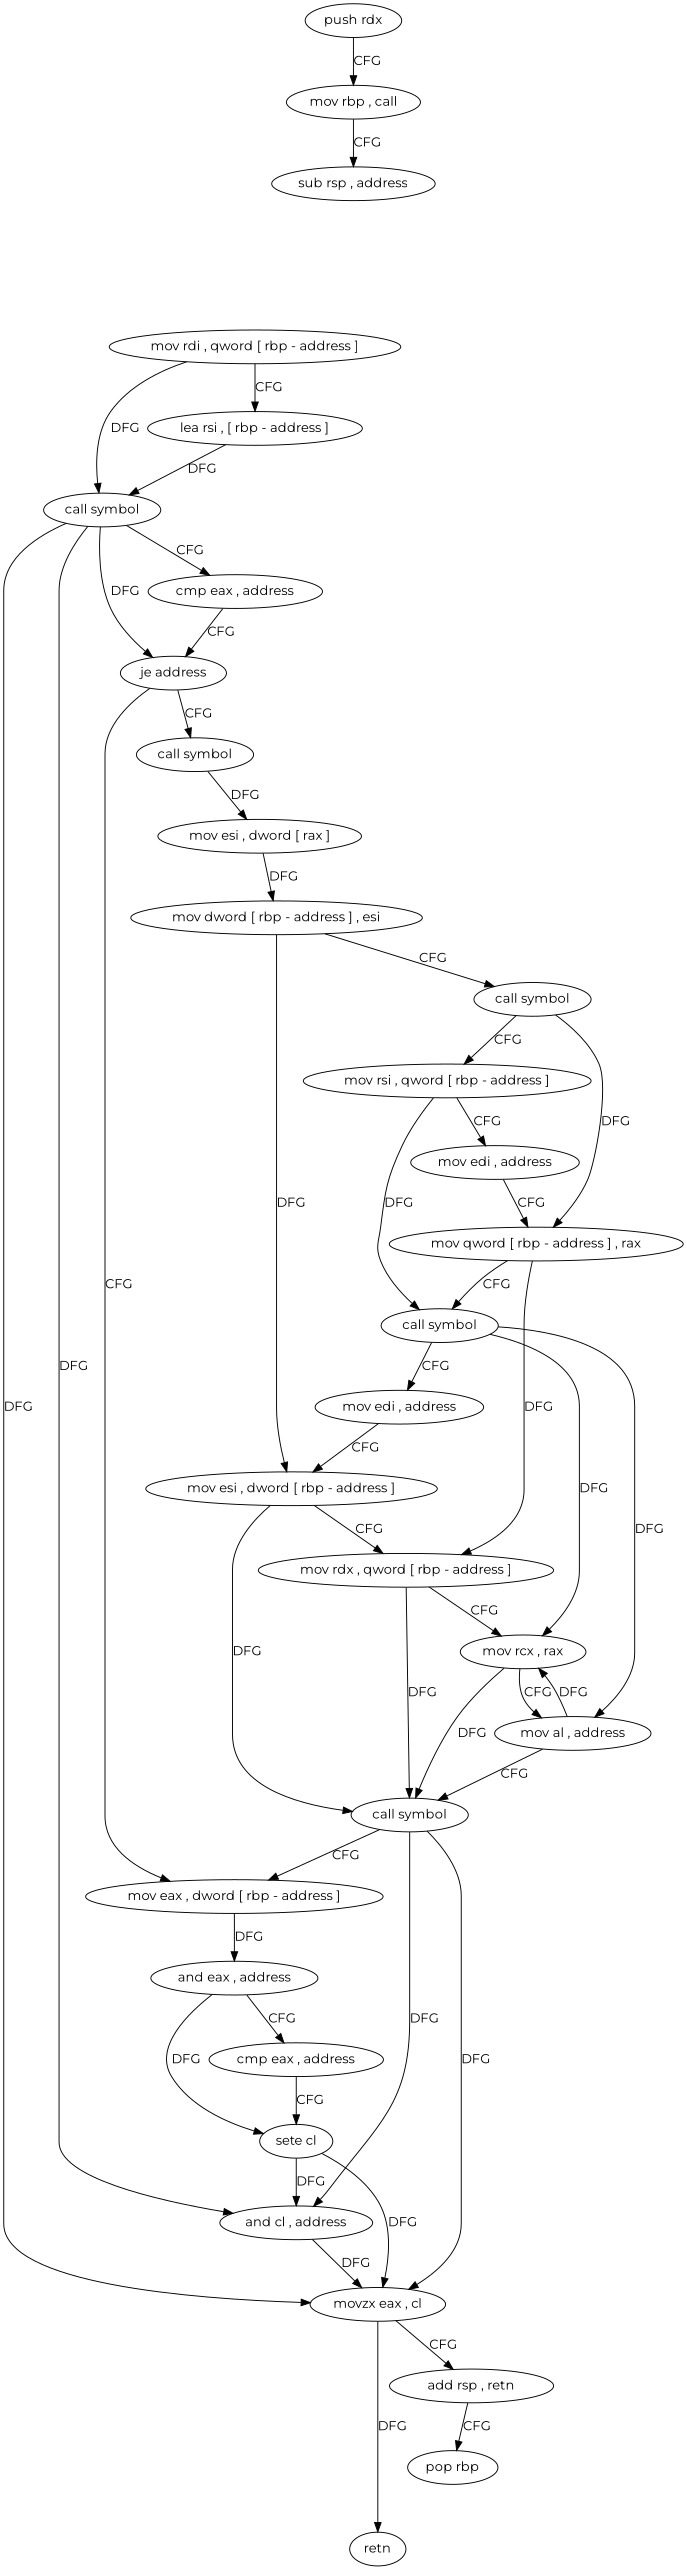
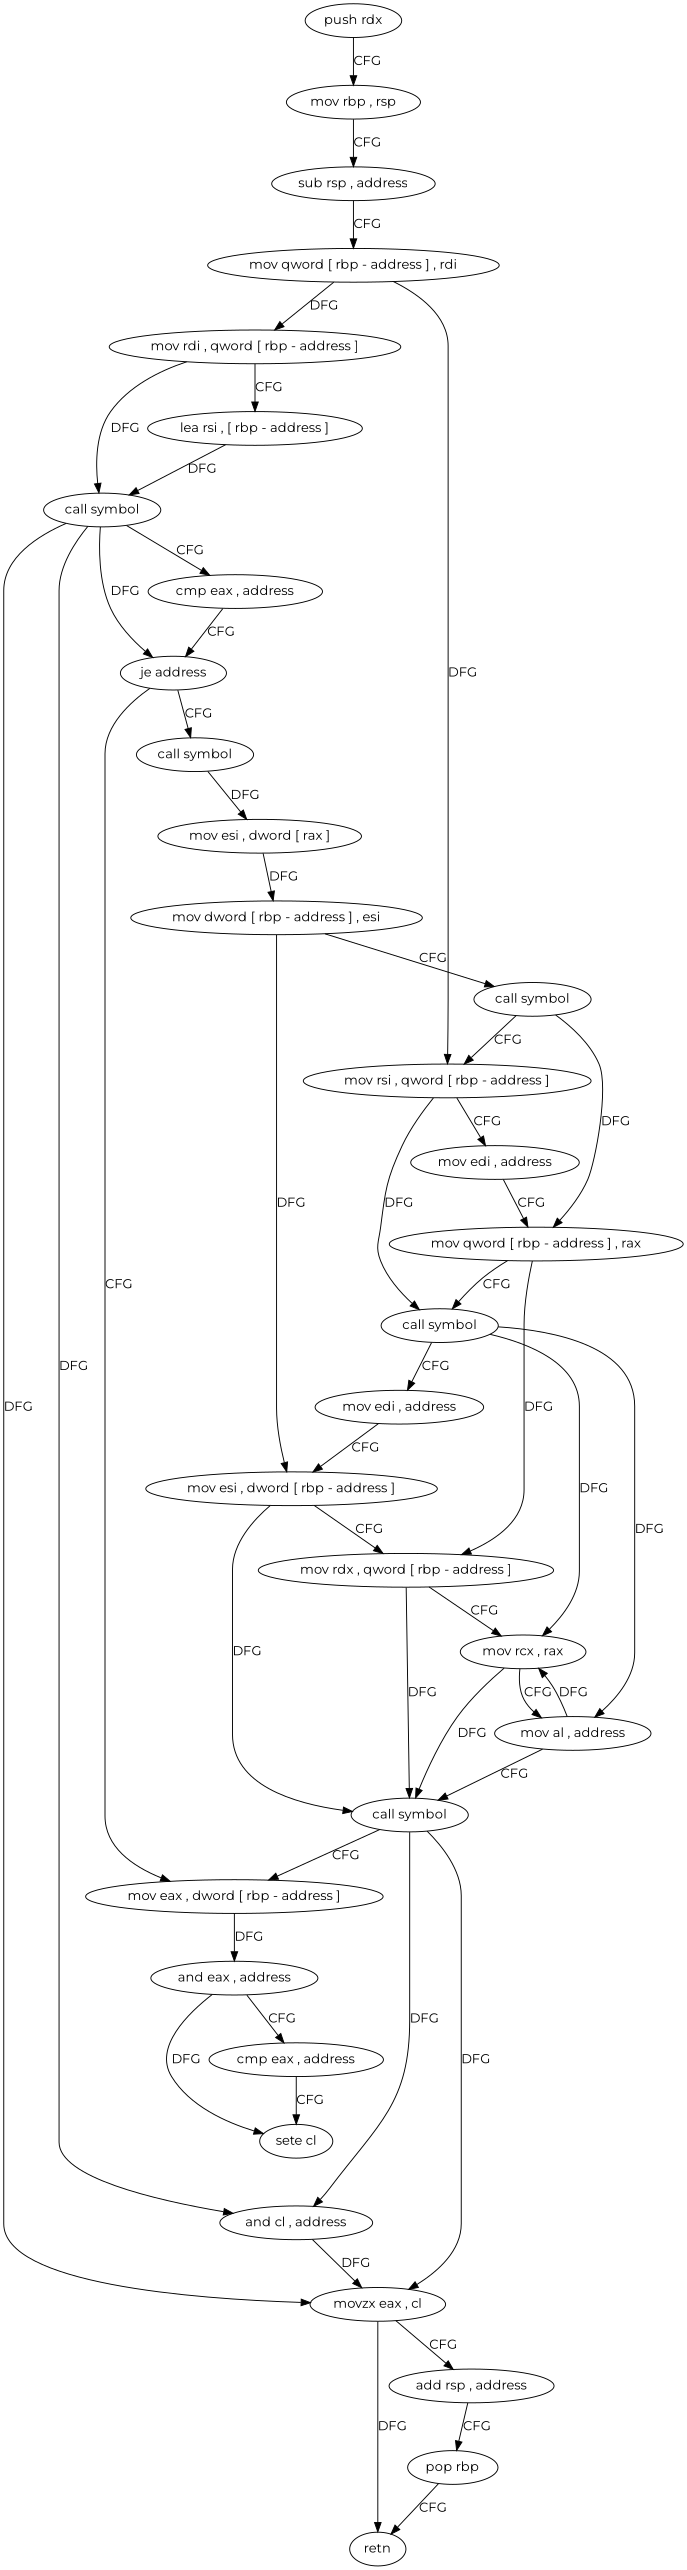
node "mov rbp , call": label "mov rbp , call" -> "mov rbp , rsp"
node "mov qword [ rbp - address ] , rdi": added
edge "sete cl" -> "and cl , address": removed, label "DFG"
edge "sete cl" -> "movzx eax , cl": removed, label "DFG"
node "add rsp , retn": label "add rsp , retn" -> "add rsp , address"
edge "pop rbp" -> "retn": added, label "CFG"
